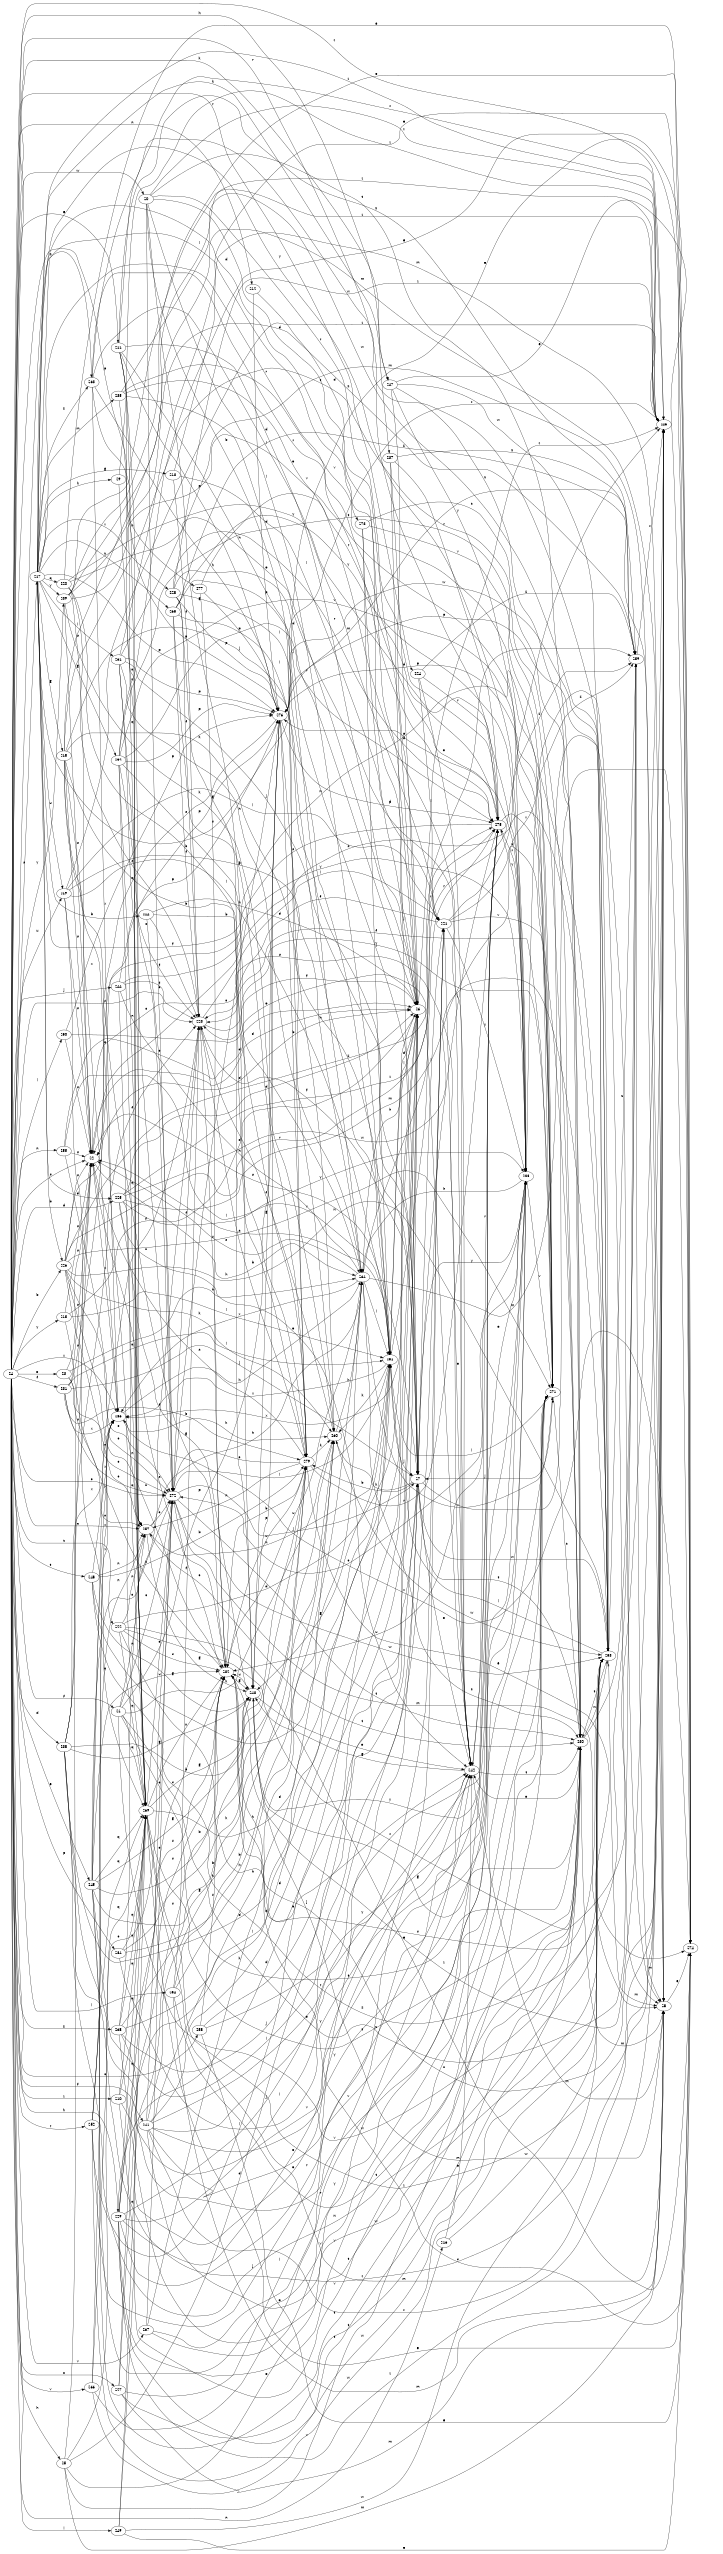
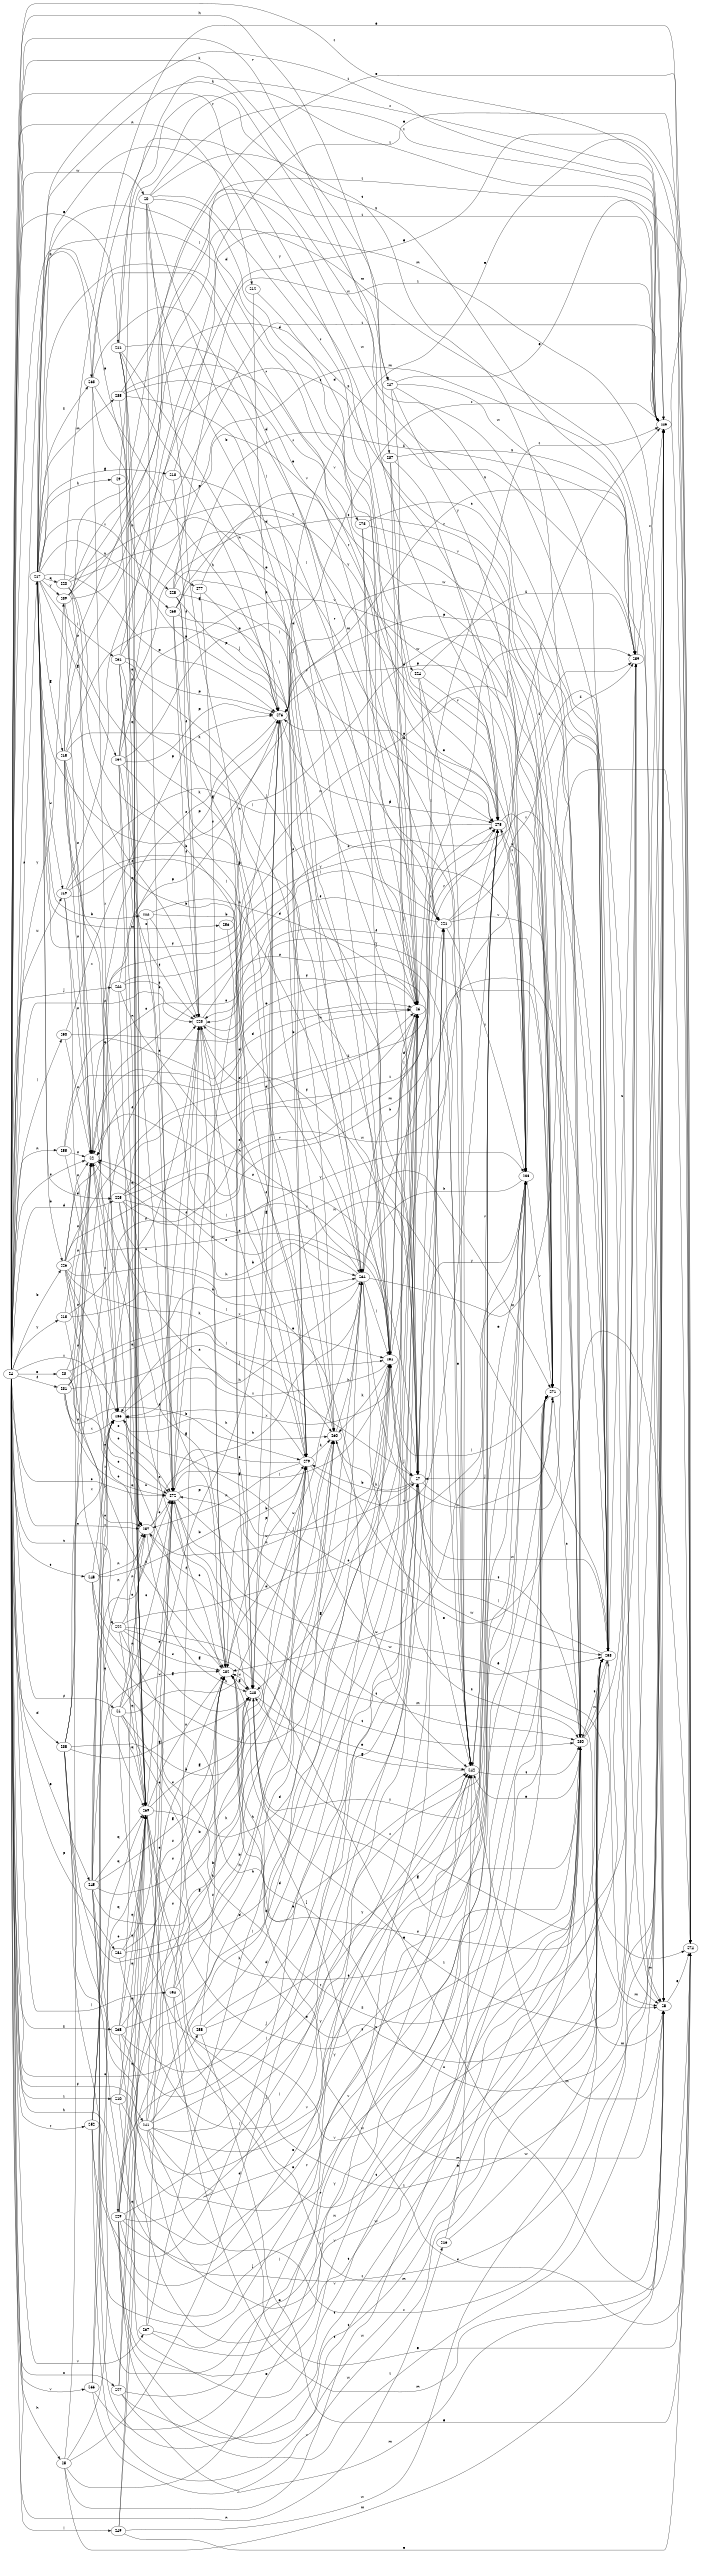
node "S56": added
